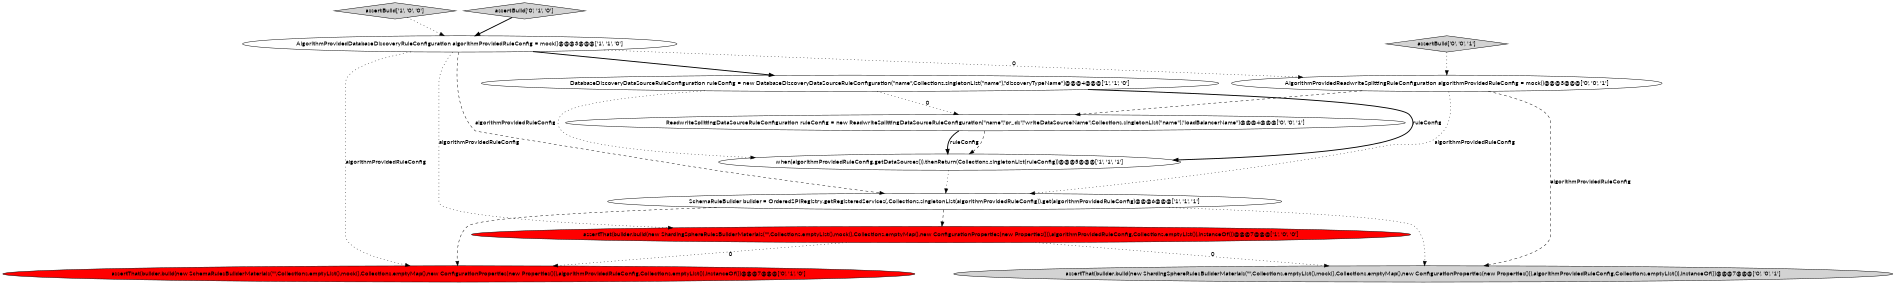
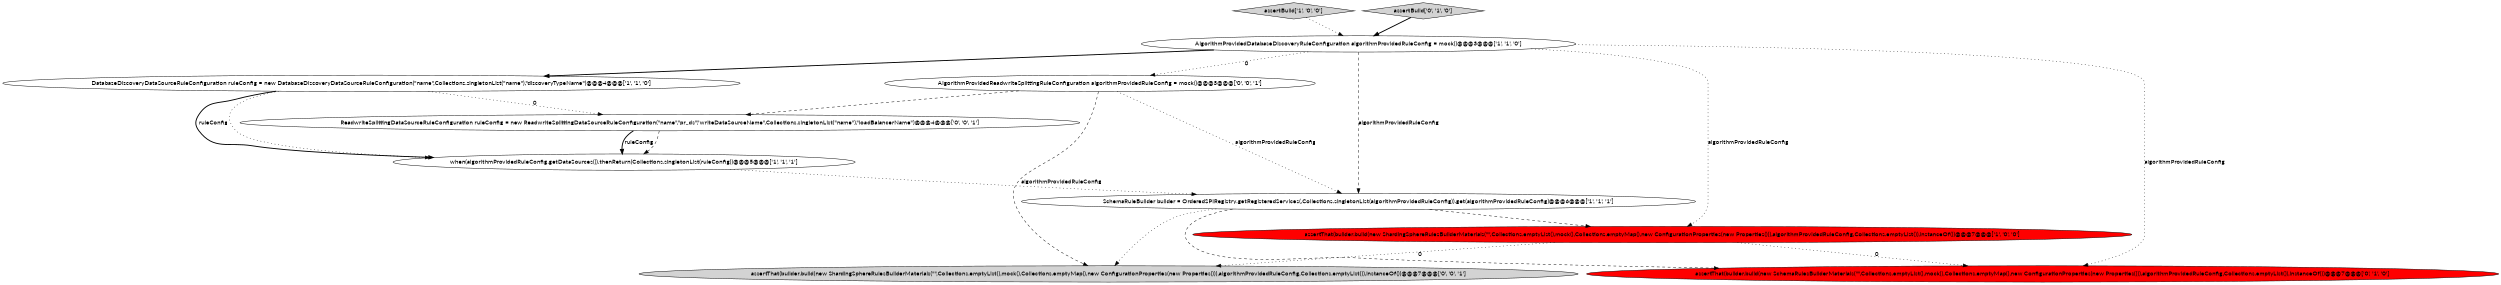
node "assertBuild['0', '0', '1']": removed
